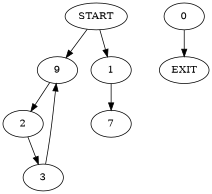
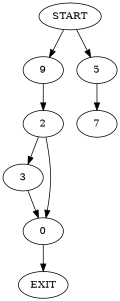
node "1": label "1" -> "5"
edge "3" -> "9": now "3" -> "0"
edge "2" -> "0": added
